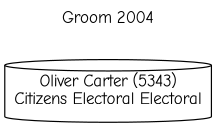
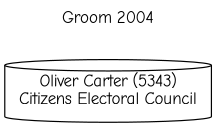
node "Oliver Carter (5343) Citizens Electoral Electoral": label "Oliver Carter (5343) Citizens Electoral Electoral" -> "Oliver Carter (5343) Citizens Electoral Council"
